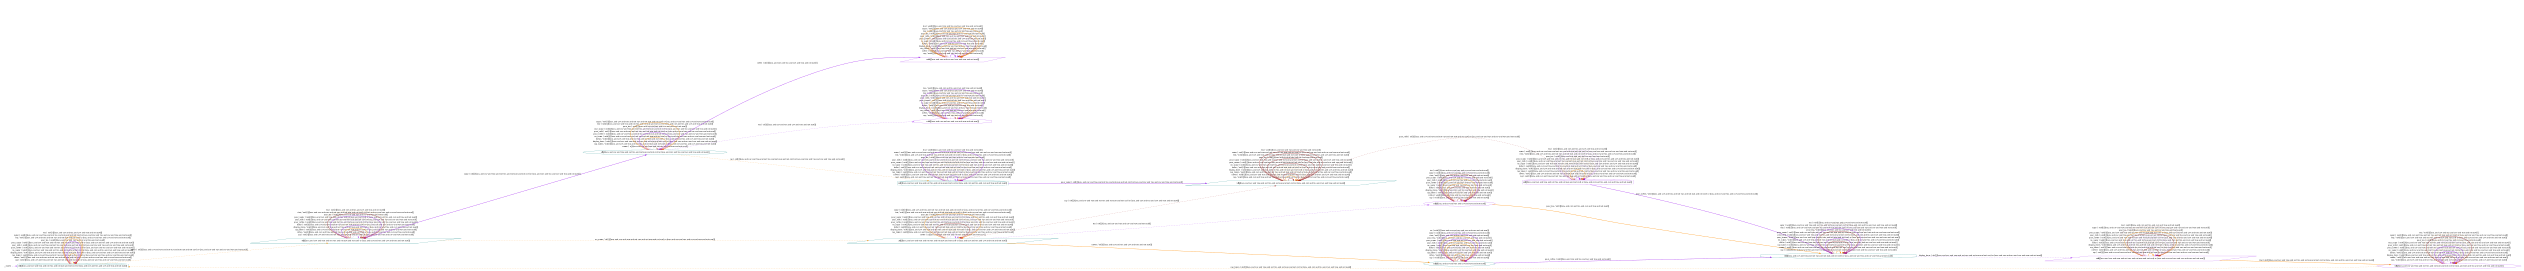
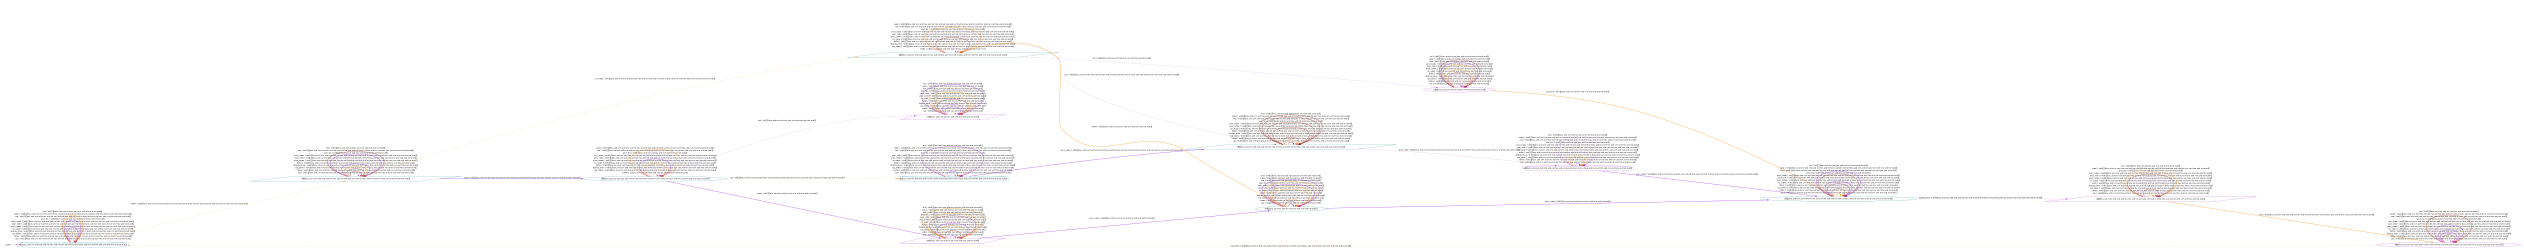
node "11@[((DOL and COF and TEA and CAP and TON and not EUR))]": shape octagon -> parallelogram
edge "10@[((DOL and COF and TEA and CAP and TON and not EUR))]" -> "12@[((DOL and COF and TEA and CAP and TON and not EUR))]": added, label "pour_sugar / ok() [((DOL and COF and TEA and CAP and TON and not EUR))]"
